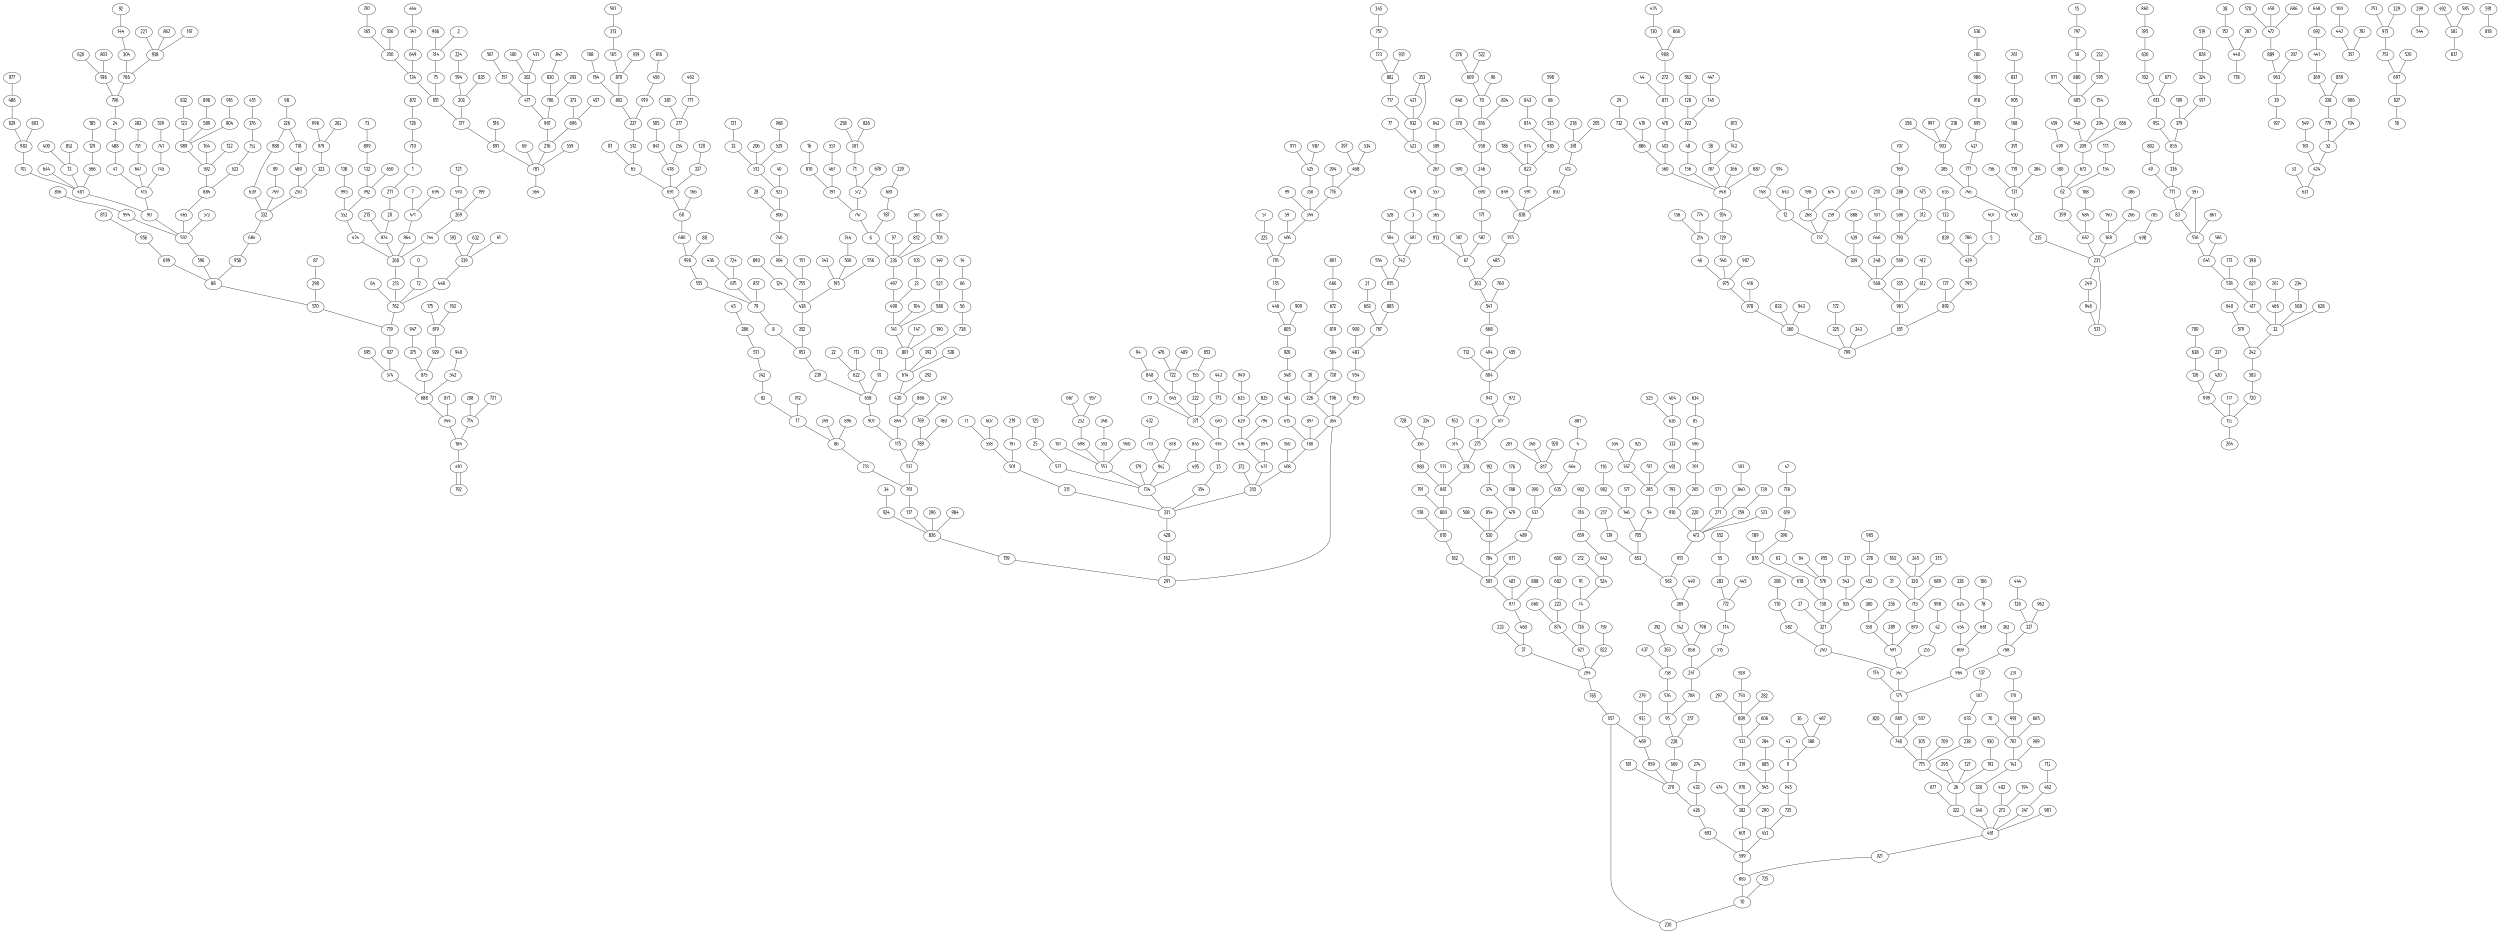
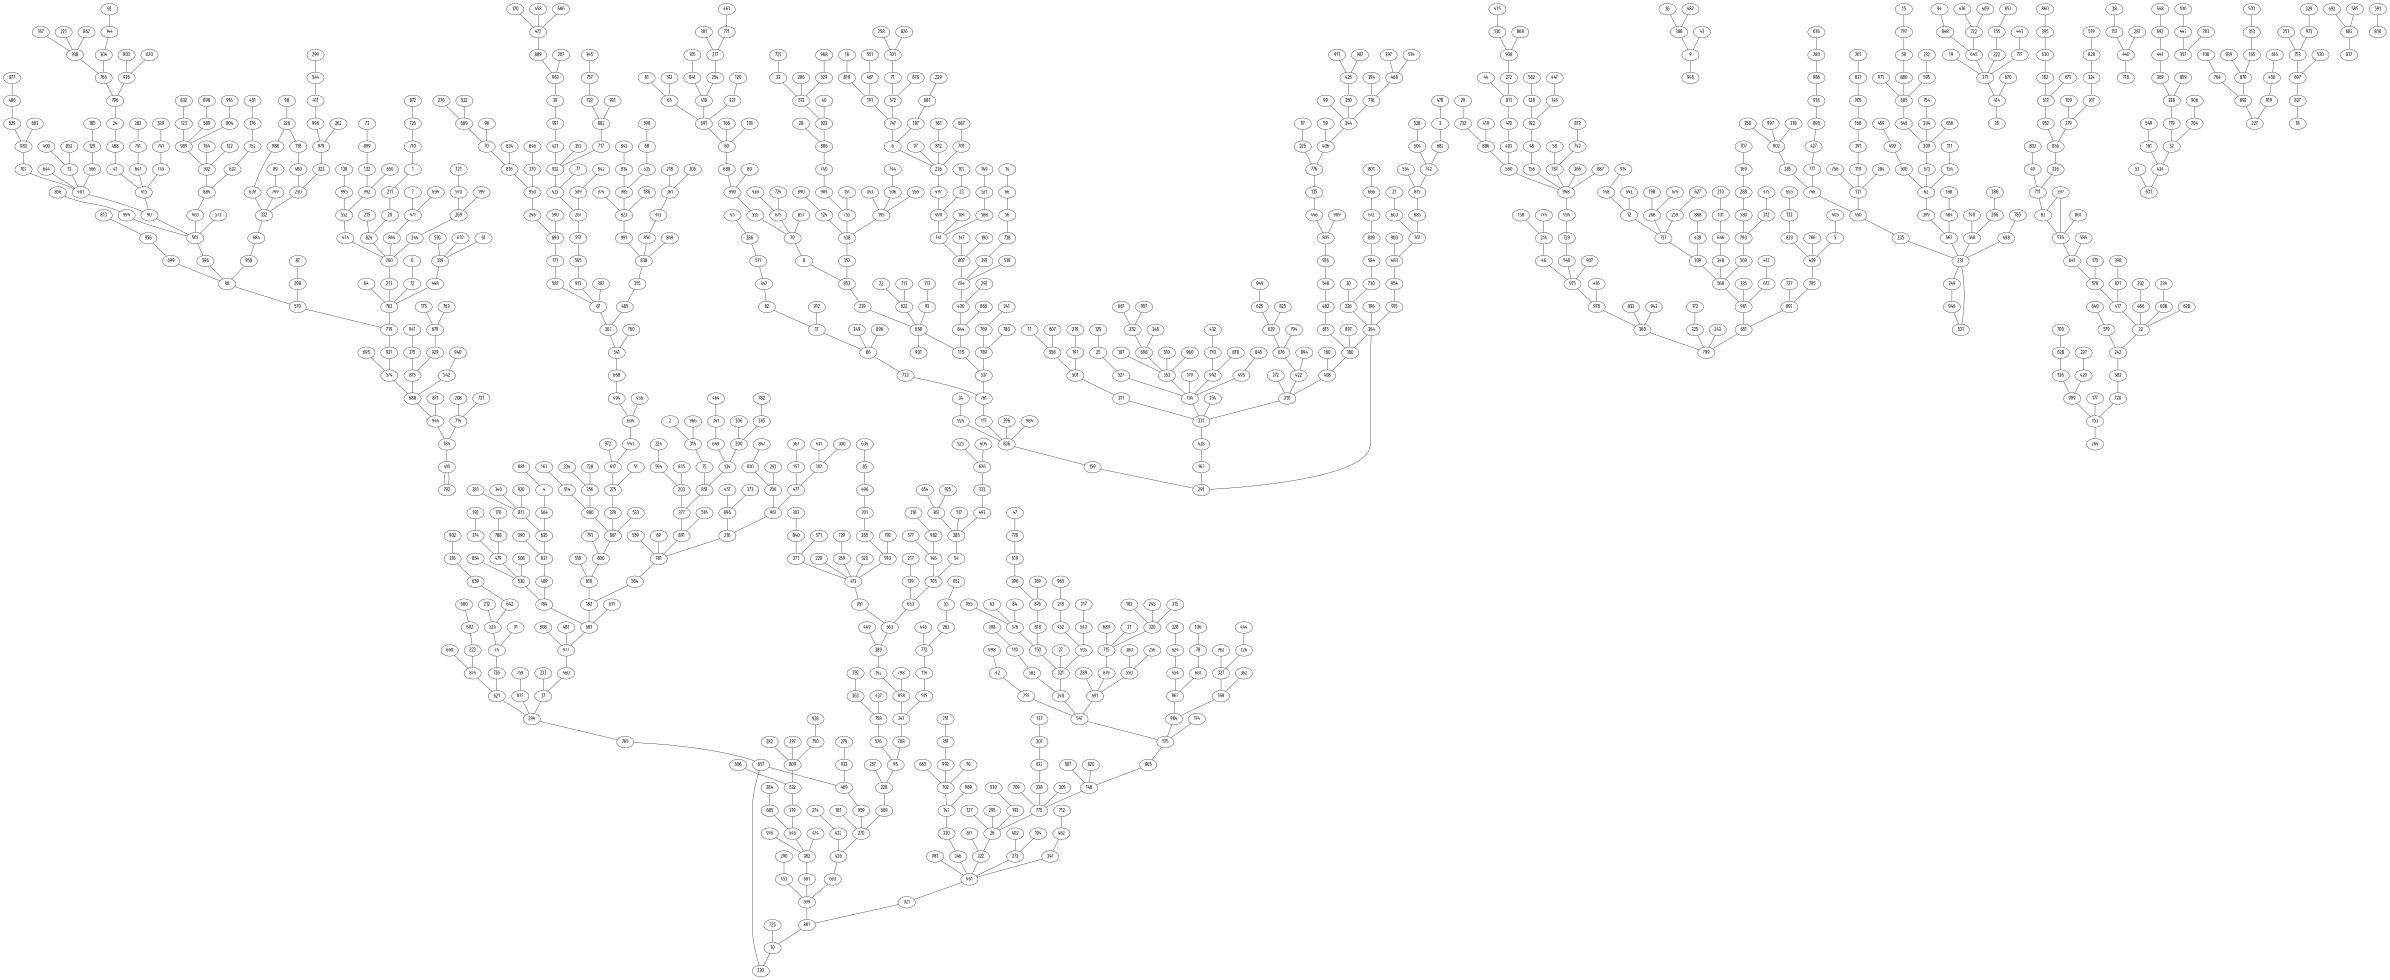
edge "253" -- "973": now "253" -- "753"
edge "353" -- "421": now "937" -- "421"
node "411": added
node "505": label "505" -> "105"
node "178": added
edge "227" -- "512": removed
node "407": label "407" -> "405"
node "112": removed
edge "901" -- "115": now "658" -- "115"
edge "348" -- "510": now "348" -- "698"
edge "514" -- "378": now "514" -- "980"
edge "35" -- "354": removed
edge "564" -- "182": added
node "869": label "869" -> "863"
node "735": removed
